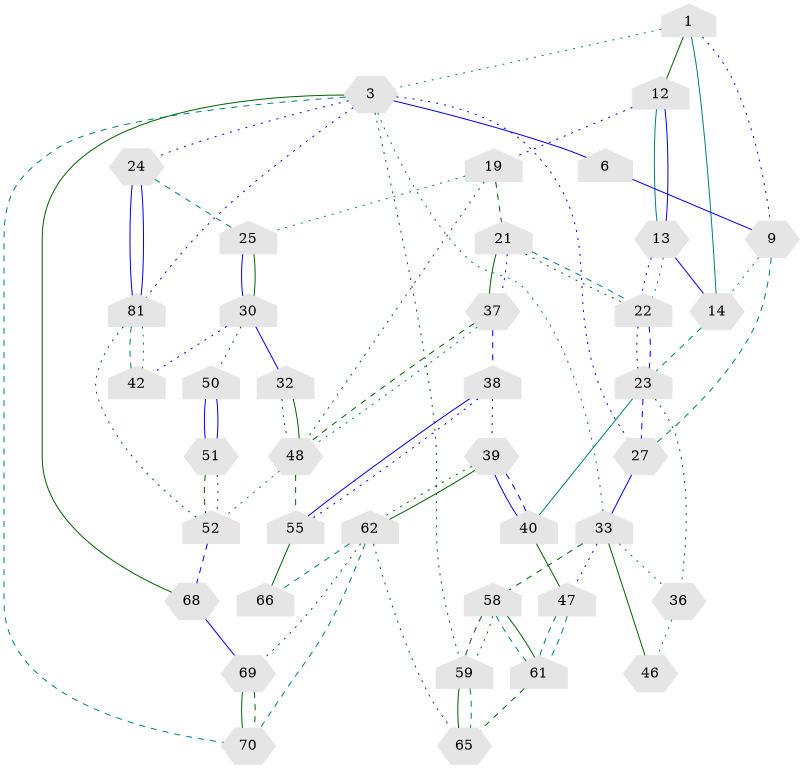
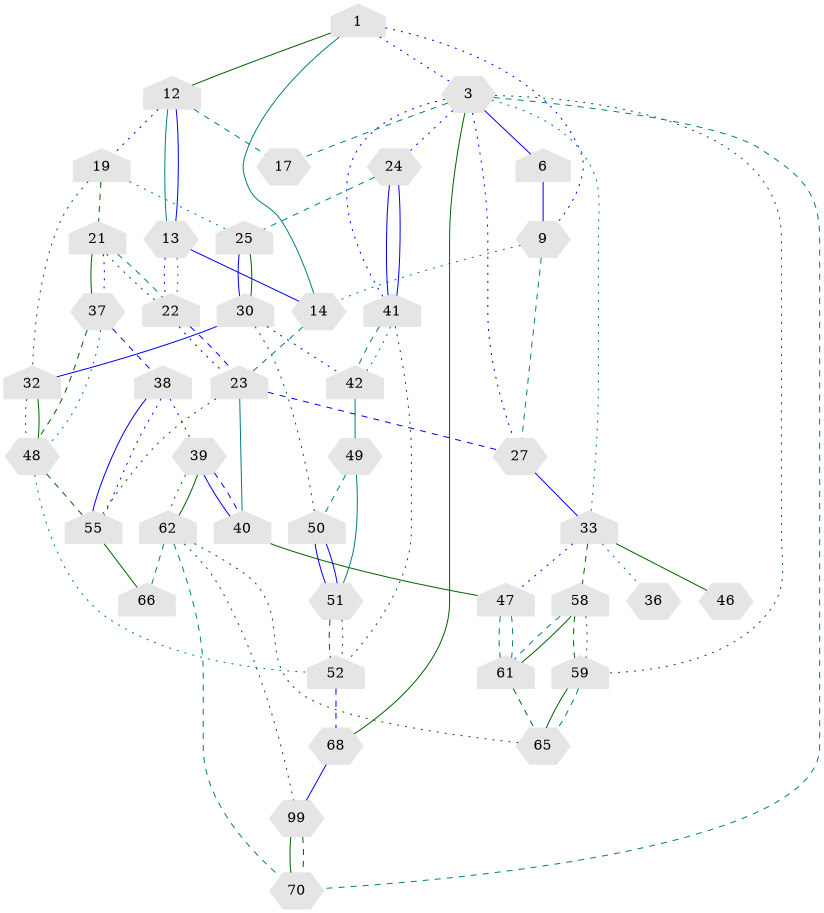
edge "1" -- "3": color teal -> blue
node "17": added
edge "19" -- "48": now "19" -- "32"
node "81": label "81" -> "41"
node "49": added
edge "23" -- "36": now "23" -- "55"
edge "36" -- "46": removed
node "69": label "69" -> "99"
